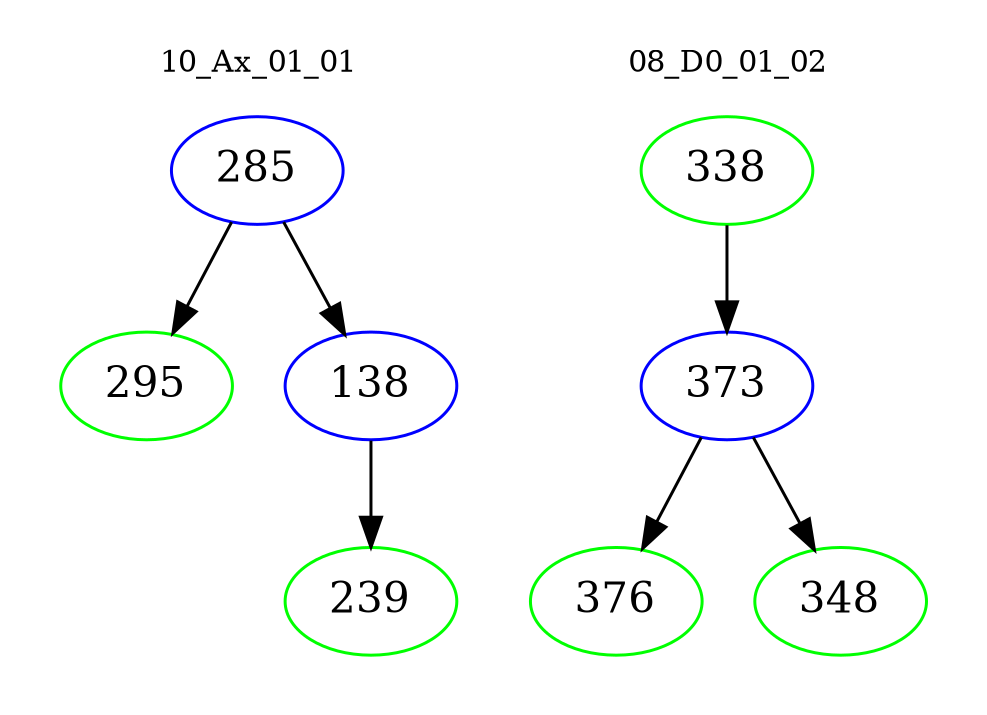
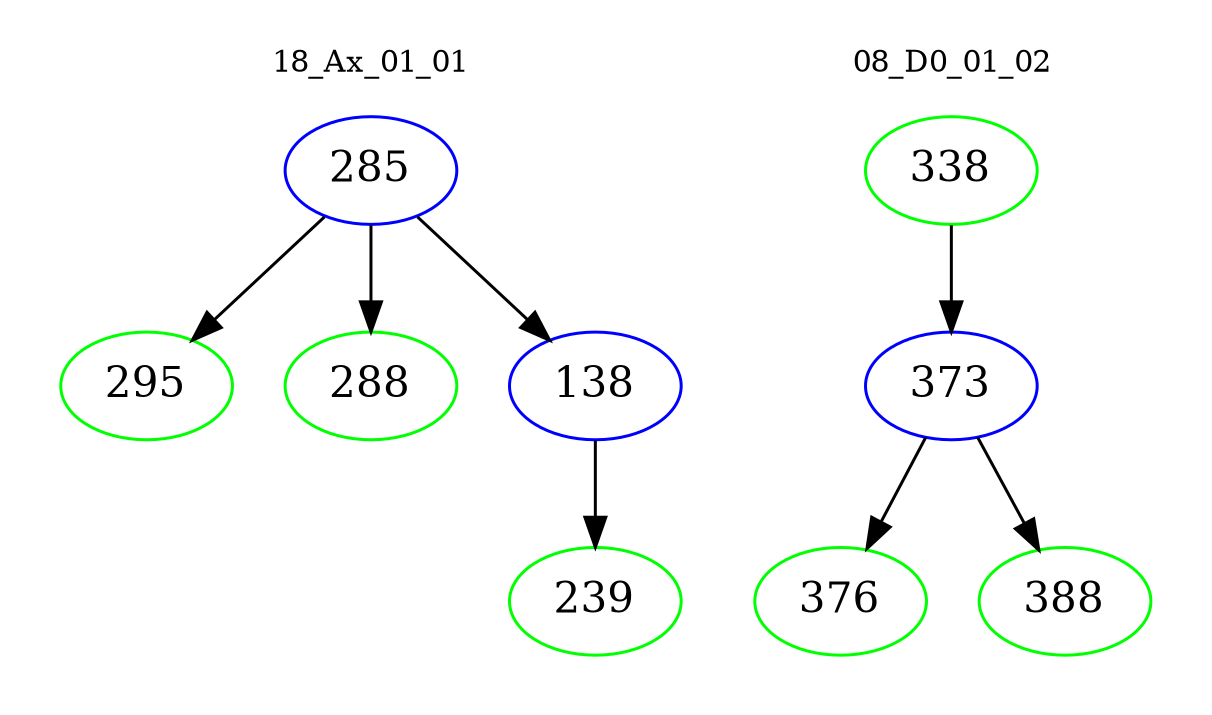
cluster "10_Ax_01_01": label "10_Ax_01_01" -> "18_Ax_01_01"
node "288": added
node "348": label "348" -> "388"
